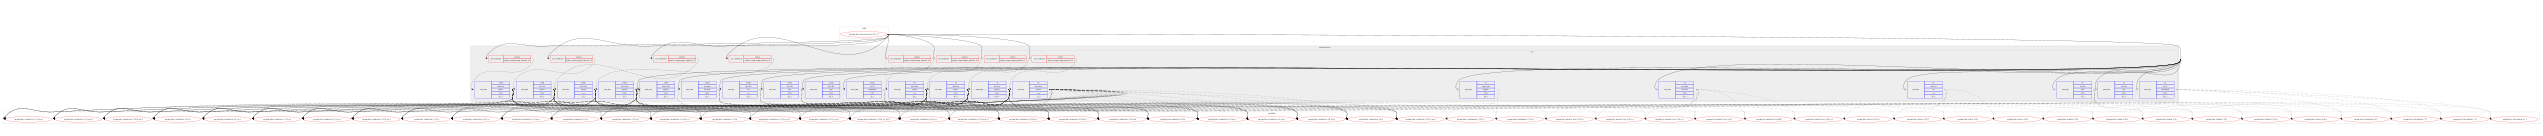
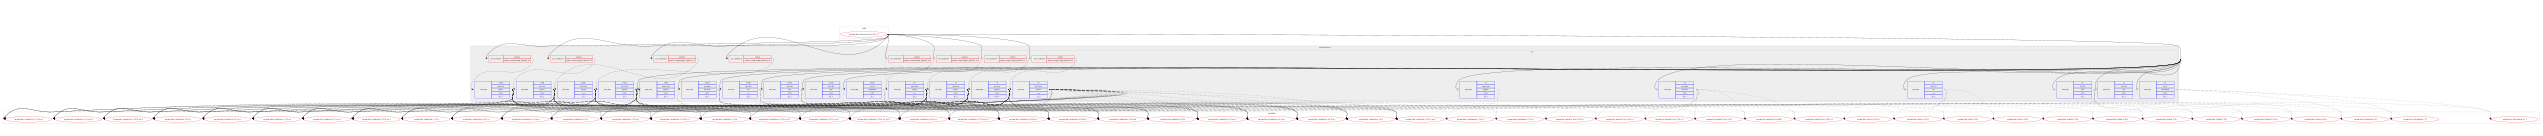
node "portage://sys-fs/cryptsetup-2.7.3": removed
